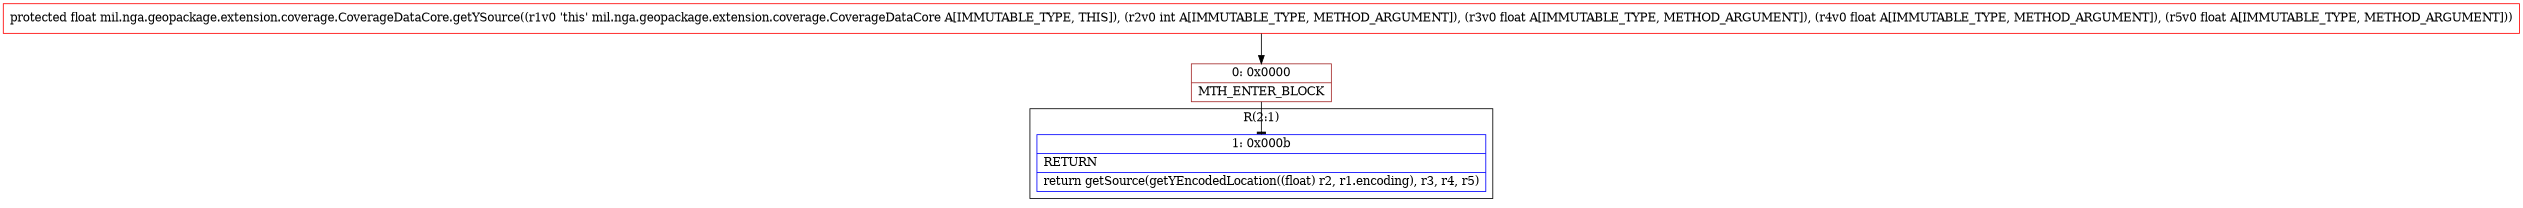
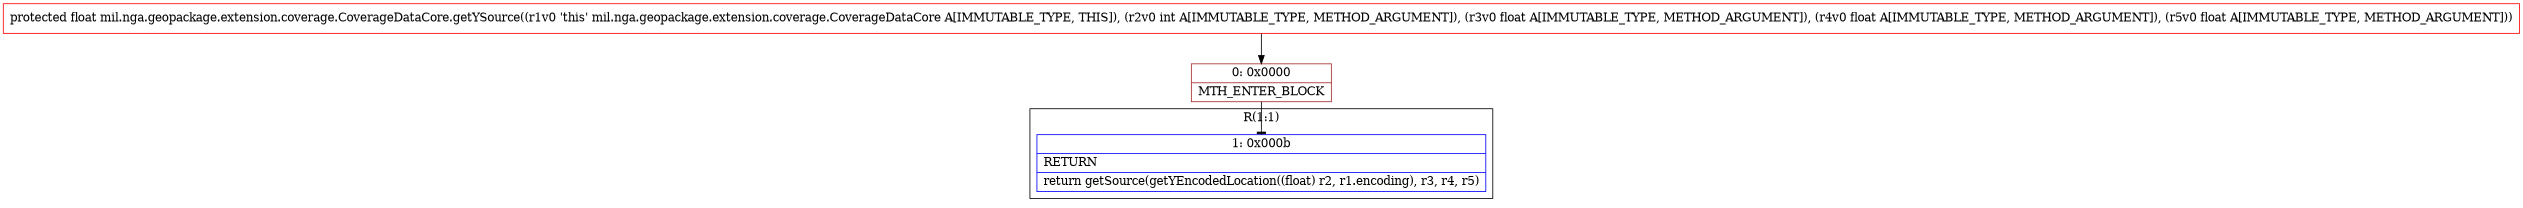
cluster "R(2:1)": label "R(2:1)" -> "R(1:1)"
